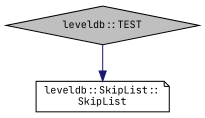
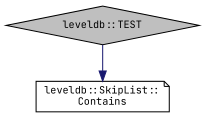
node "leveldb::SkipList:: SkipList": label "leveldb::SkipList:: SkipList" -> "leveldb::SkipList:: Contains"
